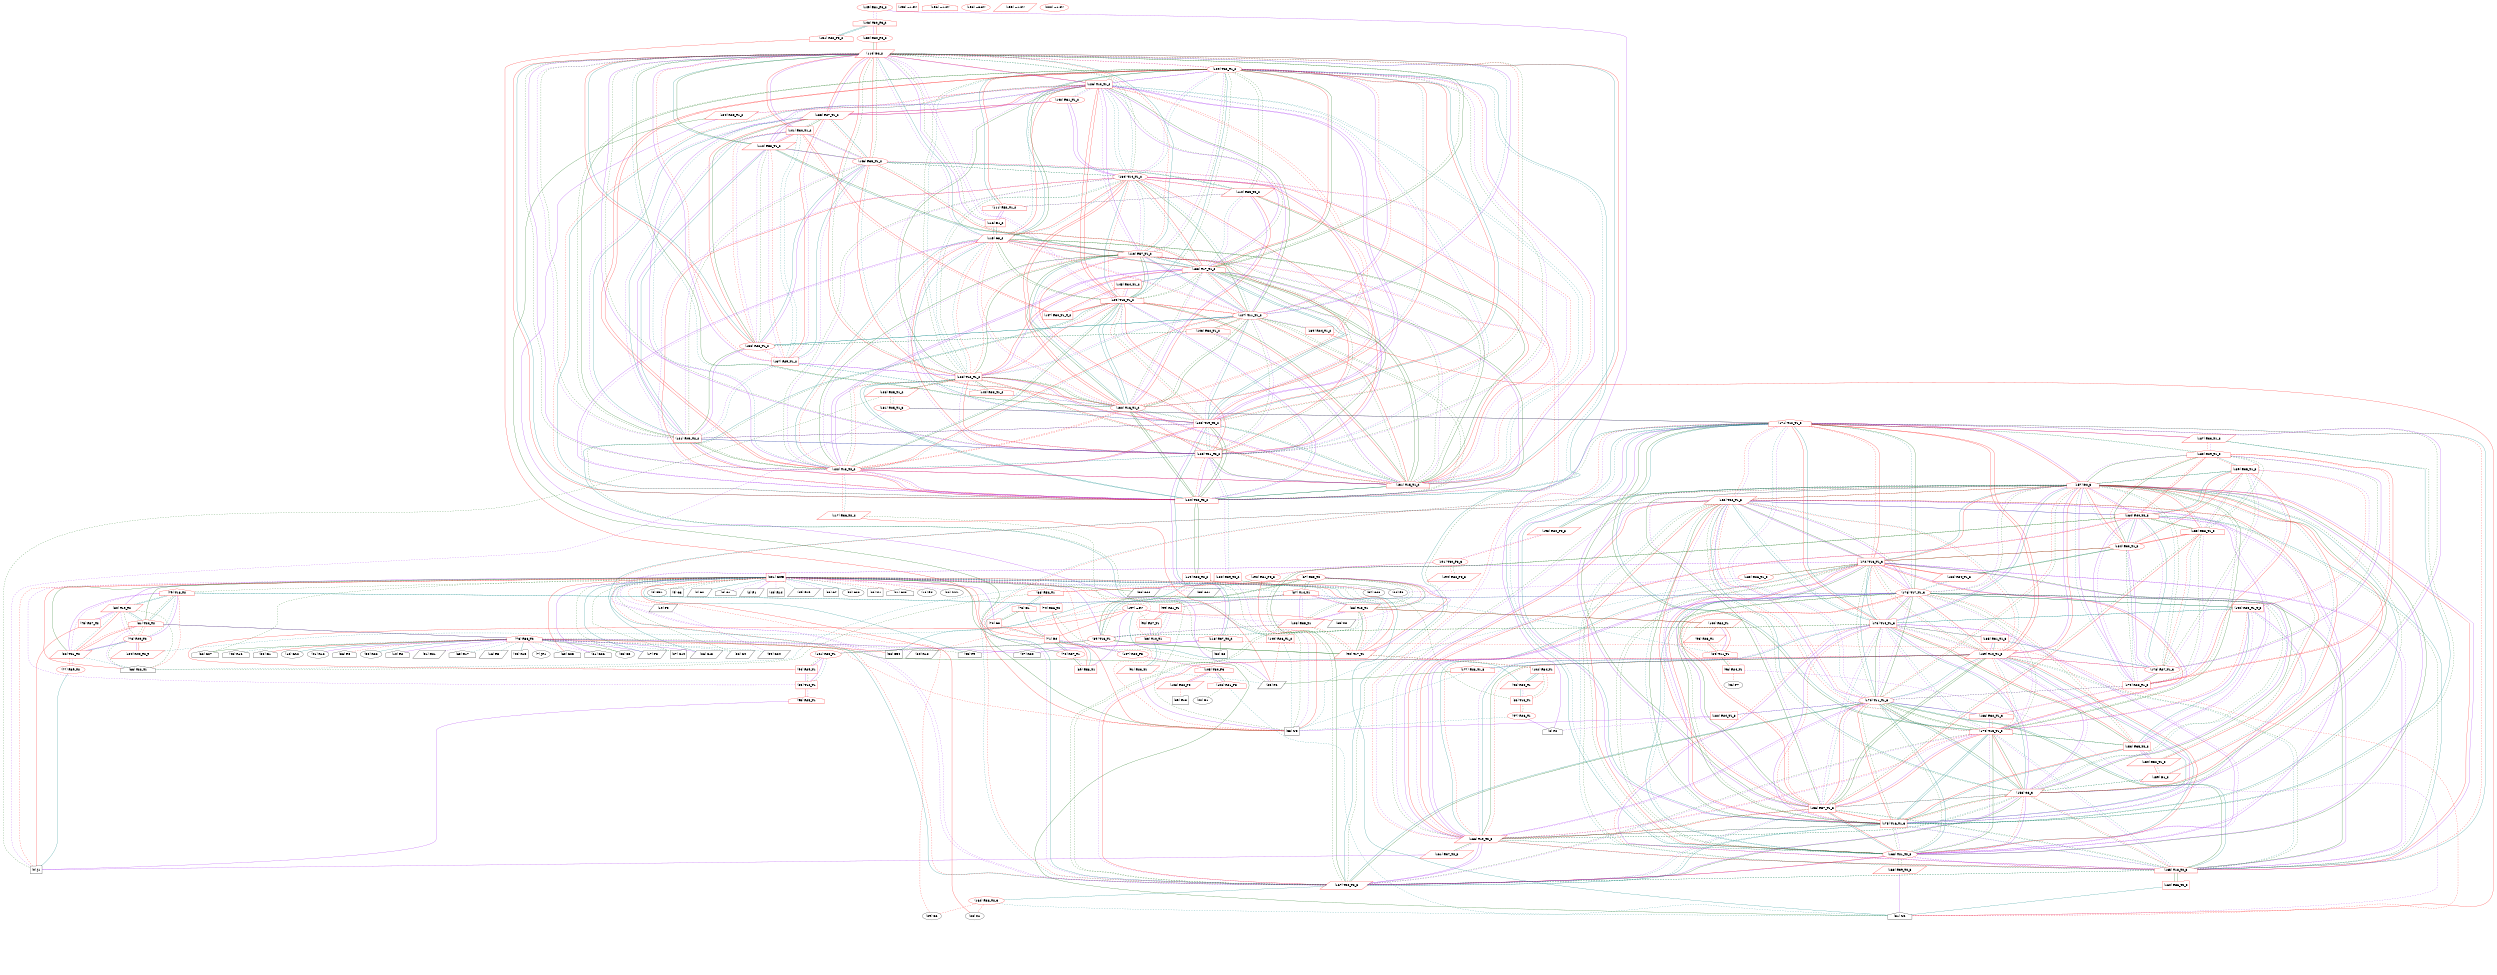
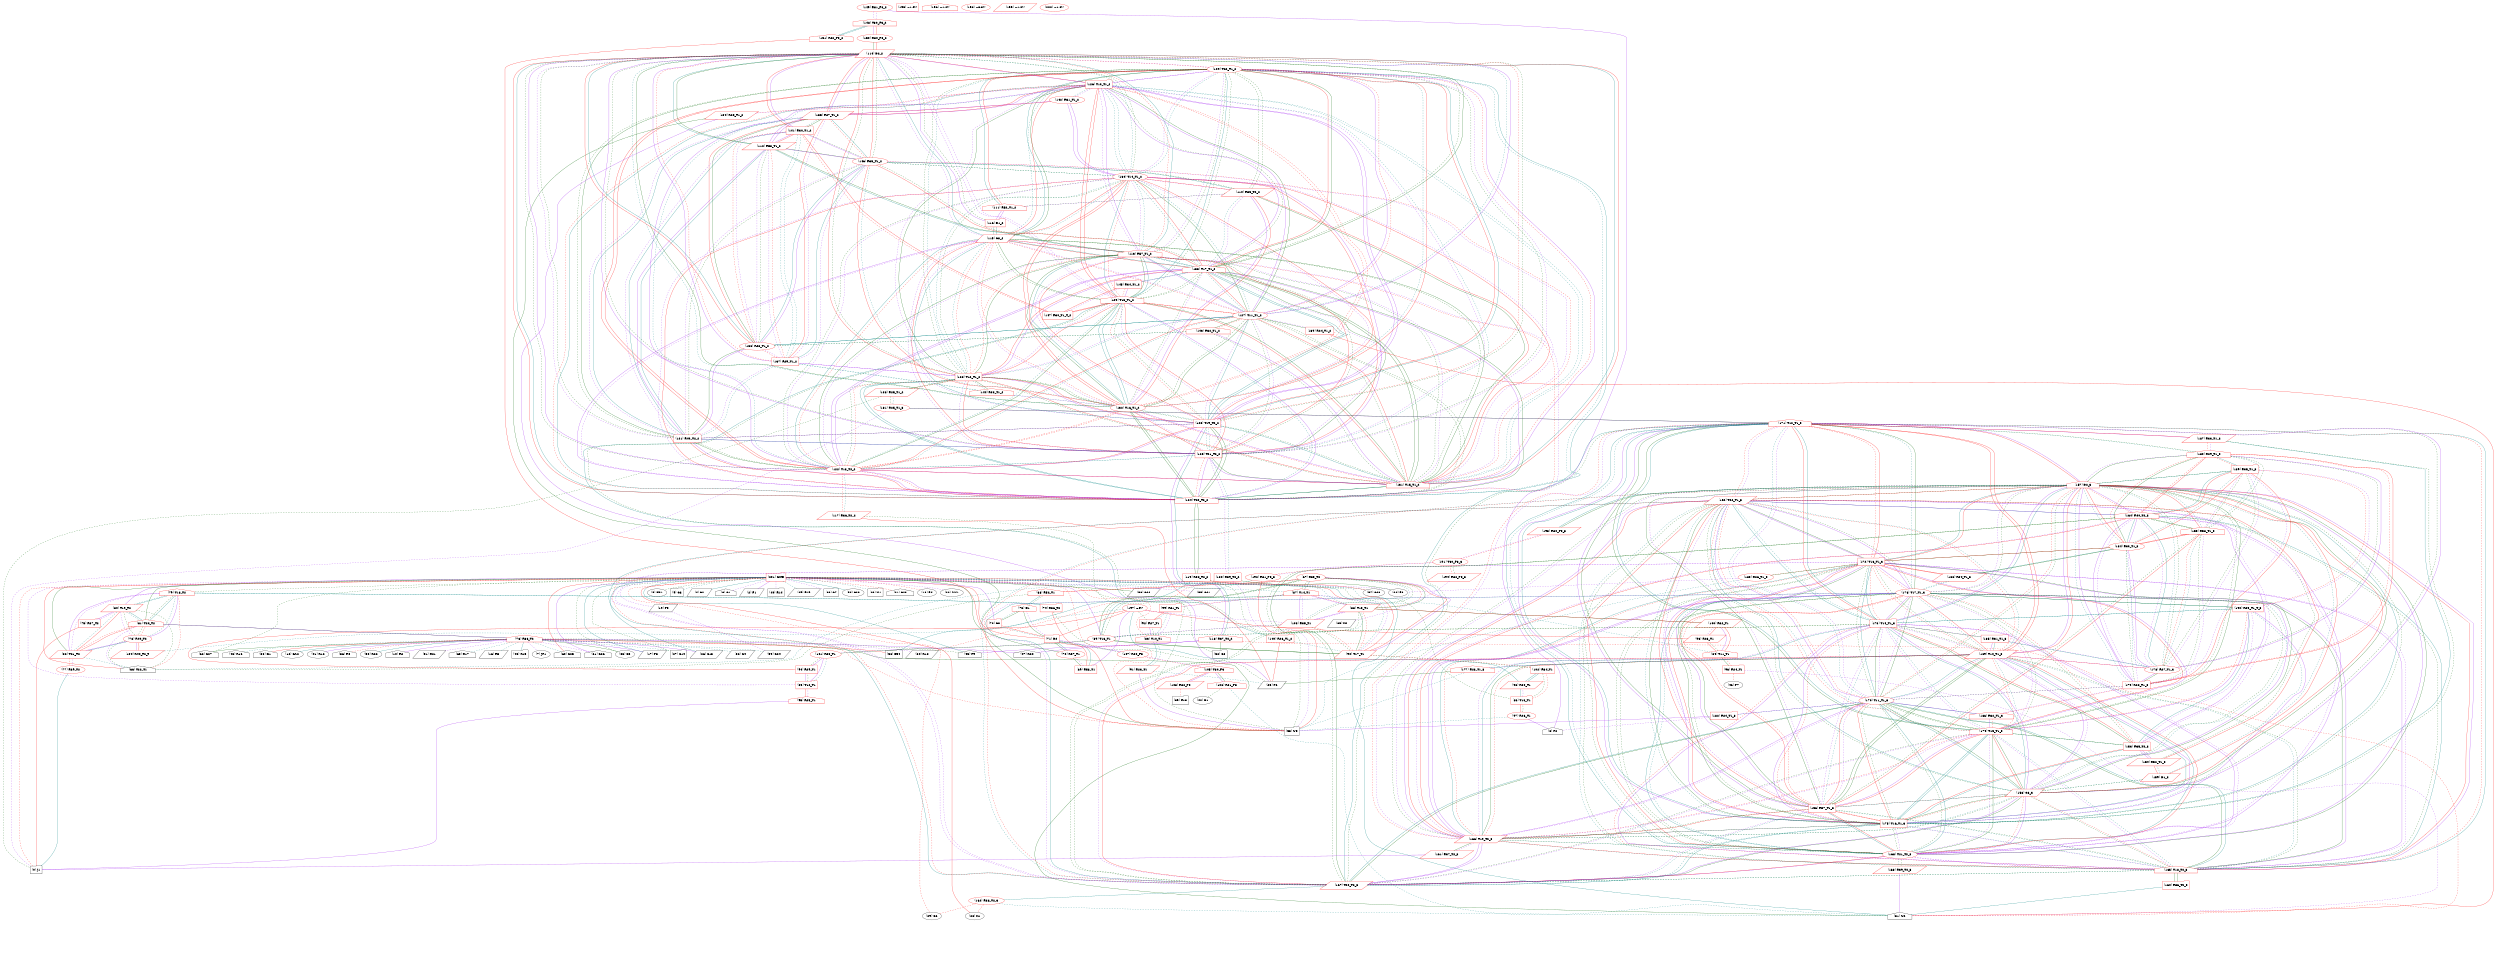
edge "(201) GND" -- "(32) C4": removed
edge "(197) +5V" -- "(65) X2": now "(197) +5V" -- "(93) R28_T1"
edge "(140) R26_T1_2" -- "(25) P6": style dashed -> solid
edge "(140) R26_T1_2" -- "(53) U5": now "(140) R26_T1_2" -- "(90) T17_T1"
